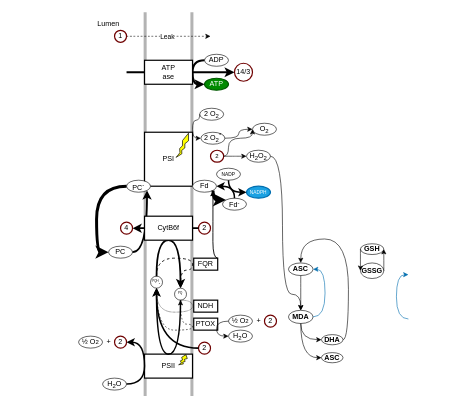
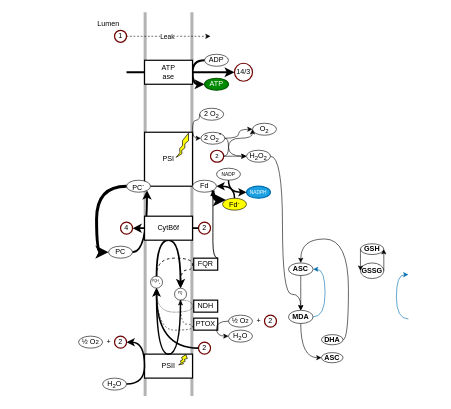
edge "2 O2*" -> "H2O2": added
node "Fd-": fillcolor #ffffff -> #ffff00
edge "MDA" -> "DHA": removed
